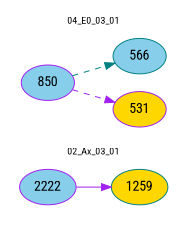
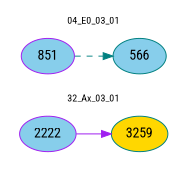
node "850": label "850" -> "851"
node "531": removed
cluster "02_Ax_03_01": label "02_Ax_03_01" -> "32_Ax_03_01"
node "1259": label "1259" -> "3259"
